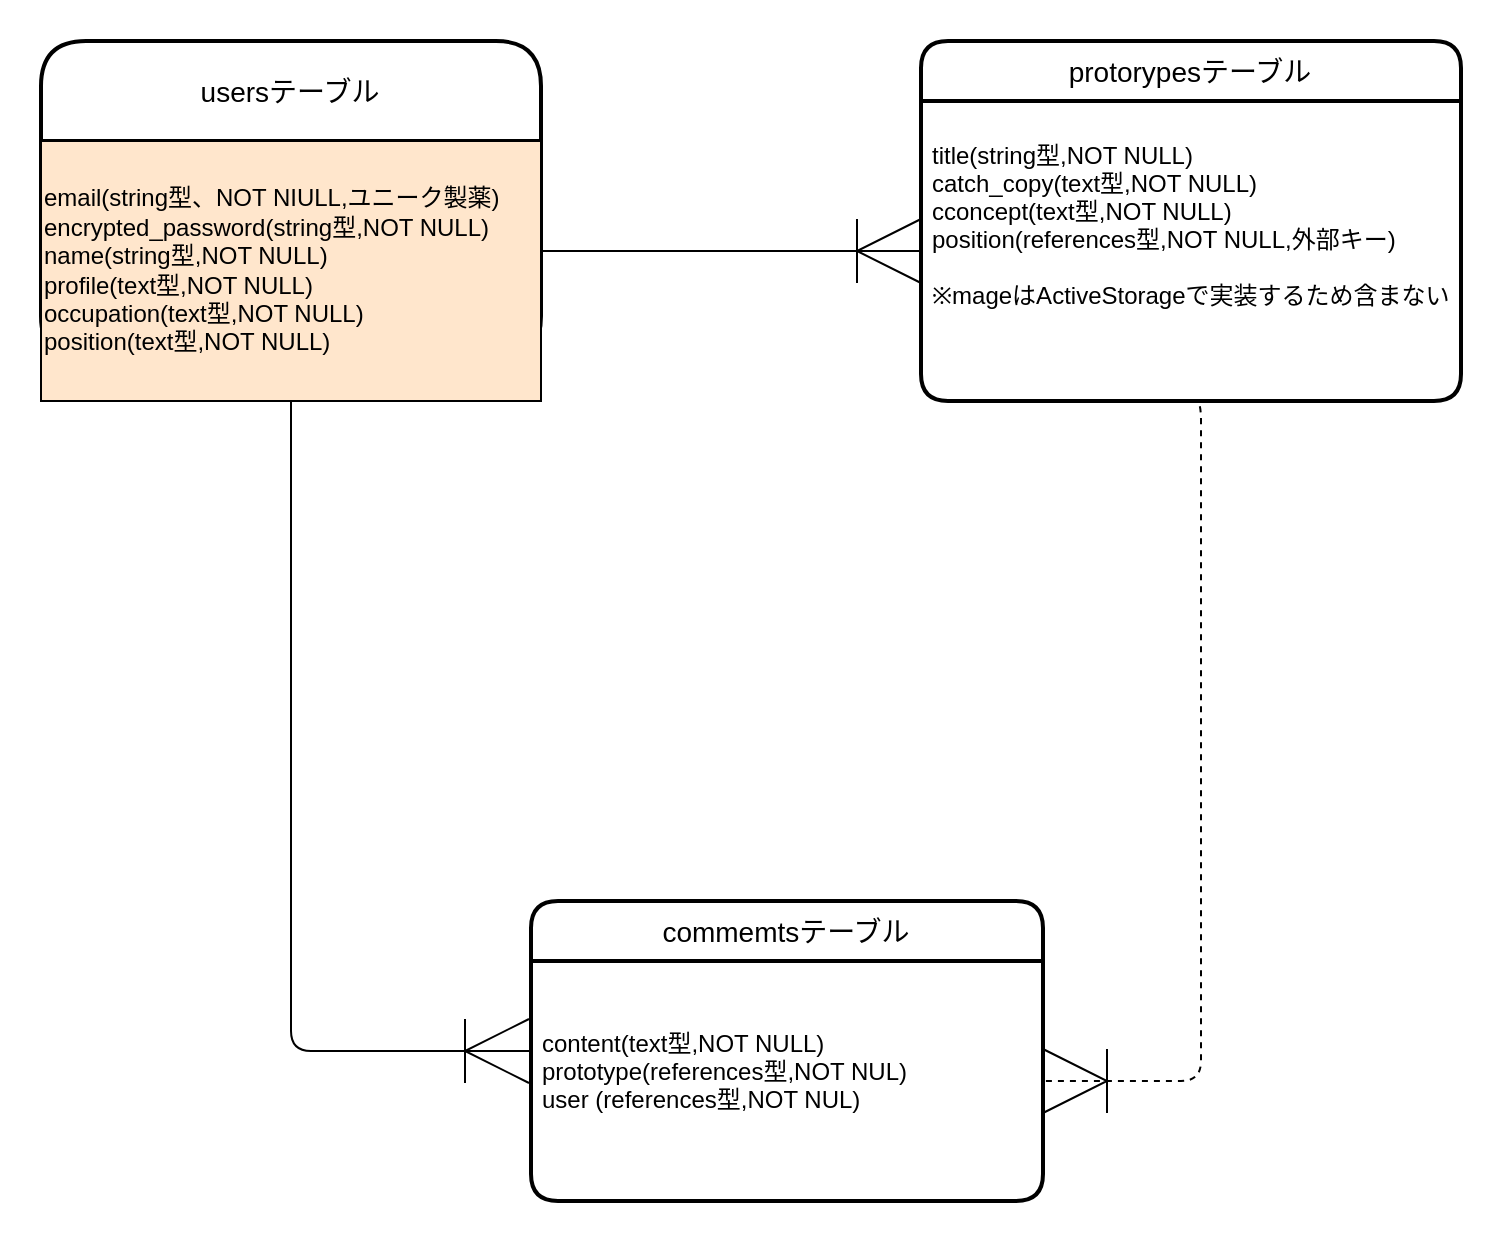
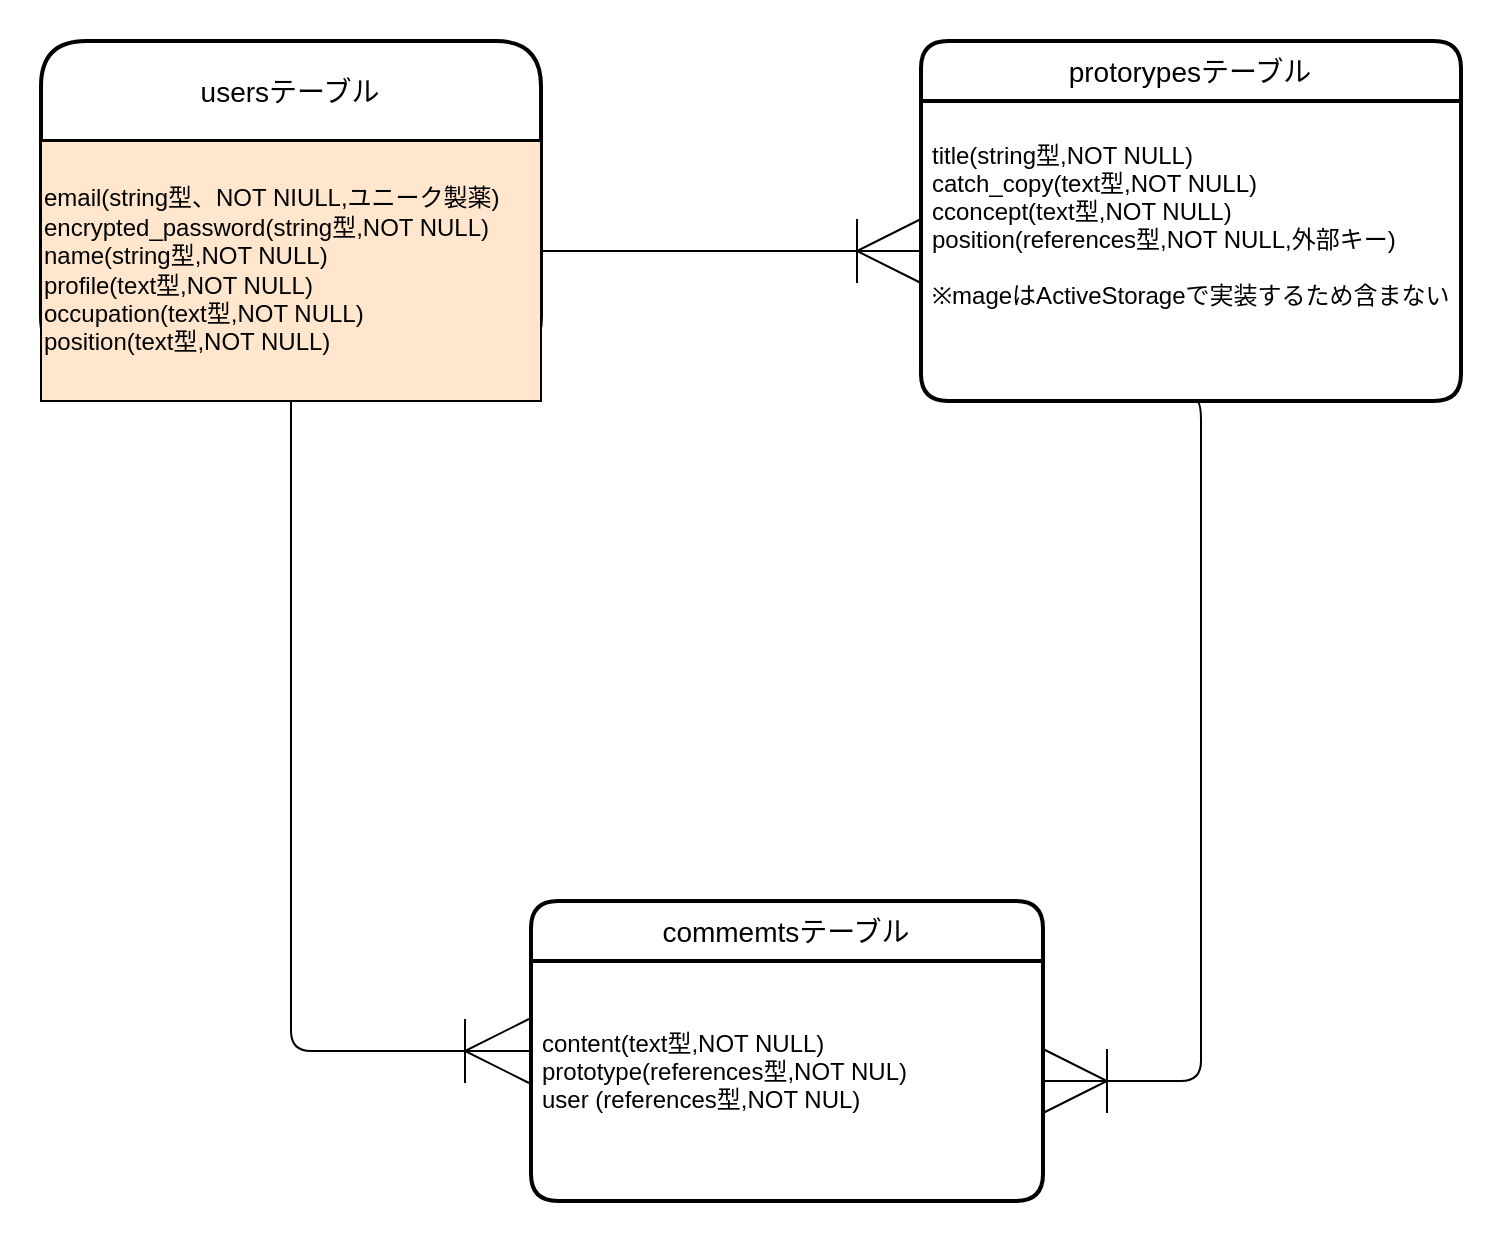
edge "title(string型,NOT NULL) catch_copy(text型,NOT NULL) cconcept(text型,NOT NULL) position(references型,NOT NULL,外部キー) ※mageはActiveStorageで実装するため含まない" -> "content(text型,NOT NULL) prototype(references型,NOT NUL) user (references型,NOT NUL)": style dashed -> solid
